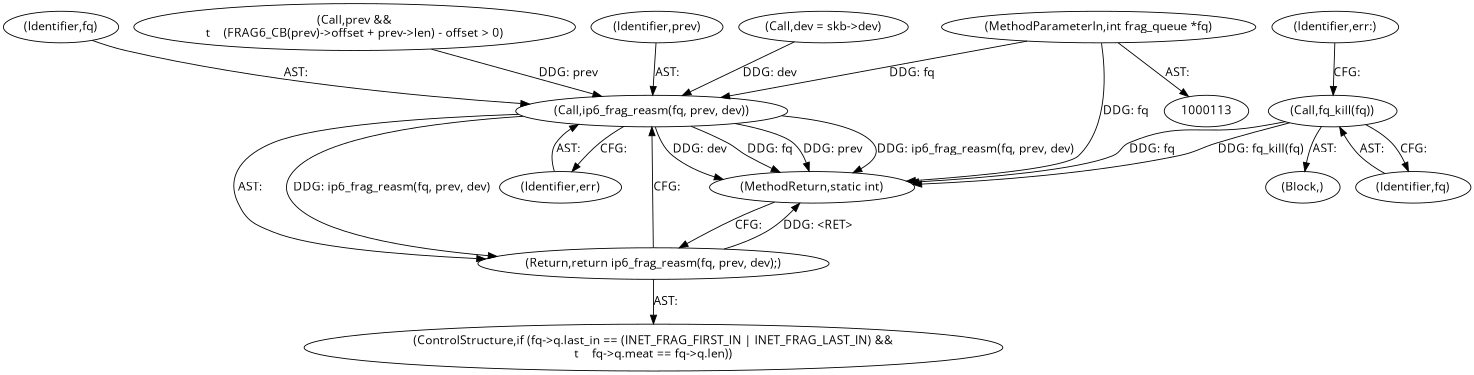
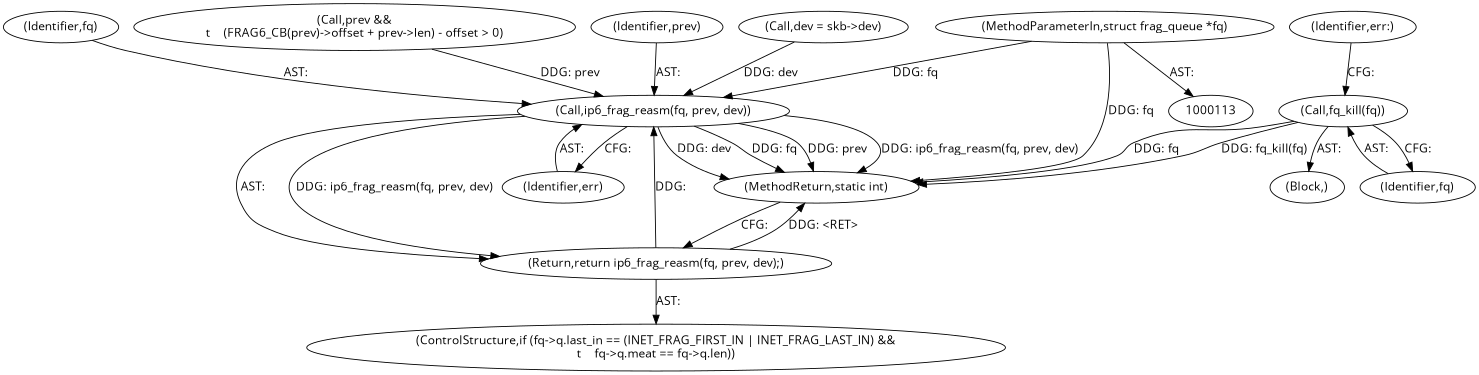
node "(MethodParameterIn,int frag_queue *fq)": label "(MethodParameterIn,int frag_queue *fq)" -> "(MethodParameterIn,struct frag_queue *fq)"
edge "(Return,return ip6_frag_reasm(fq, prev, dev);)" -> "(Call,ip6_frag_reasm(fq, prev, dev))": label "CFG: " -> "DDG: "
